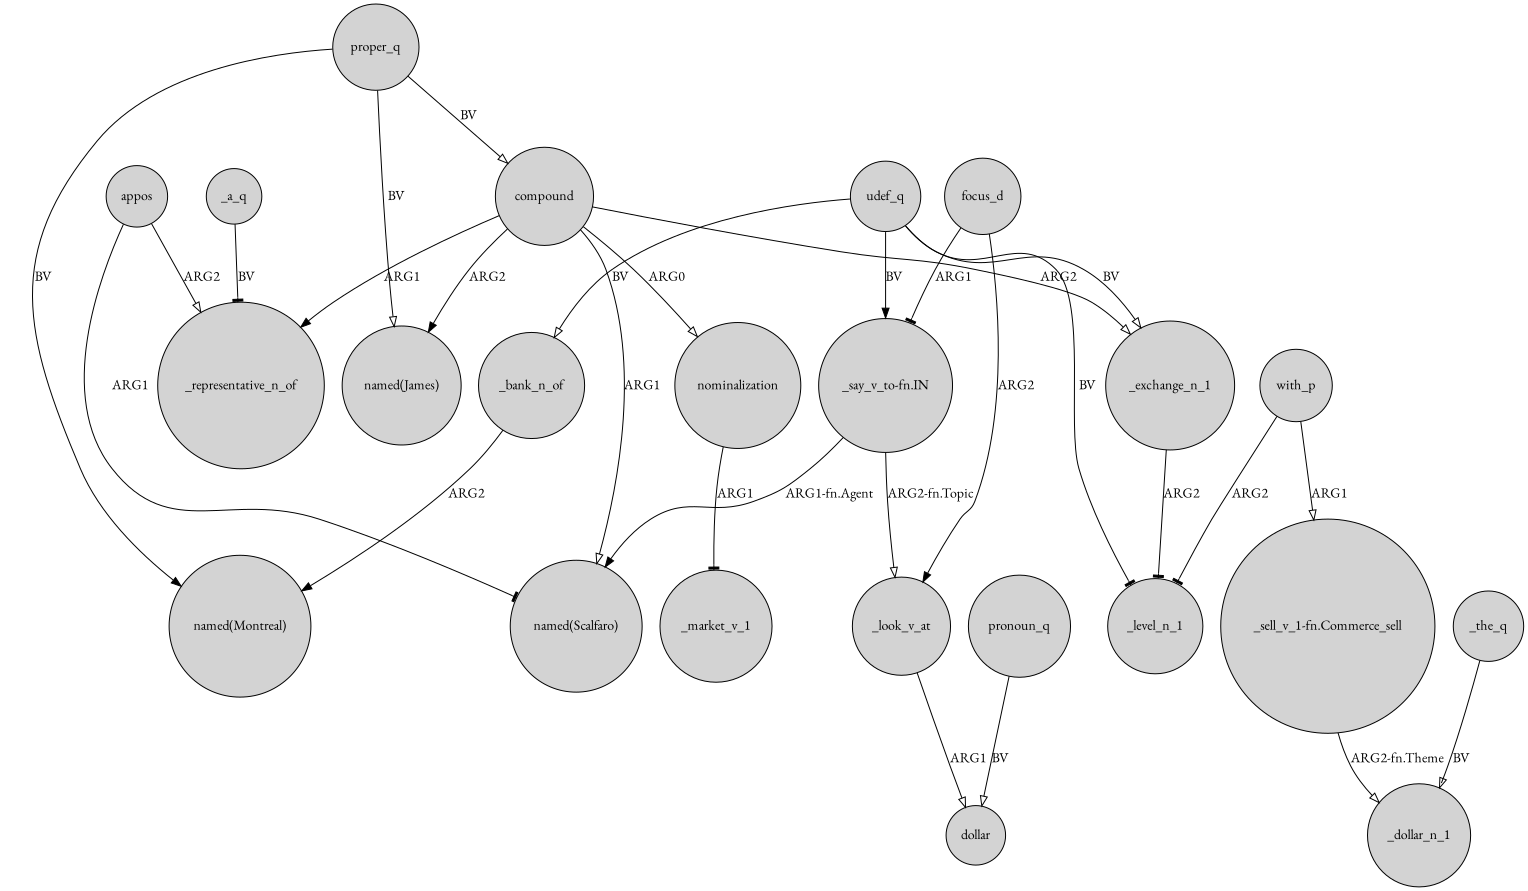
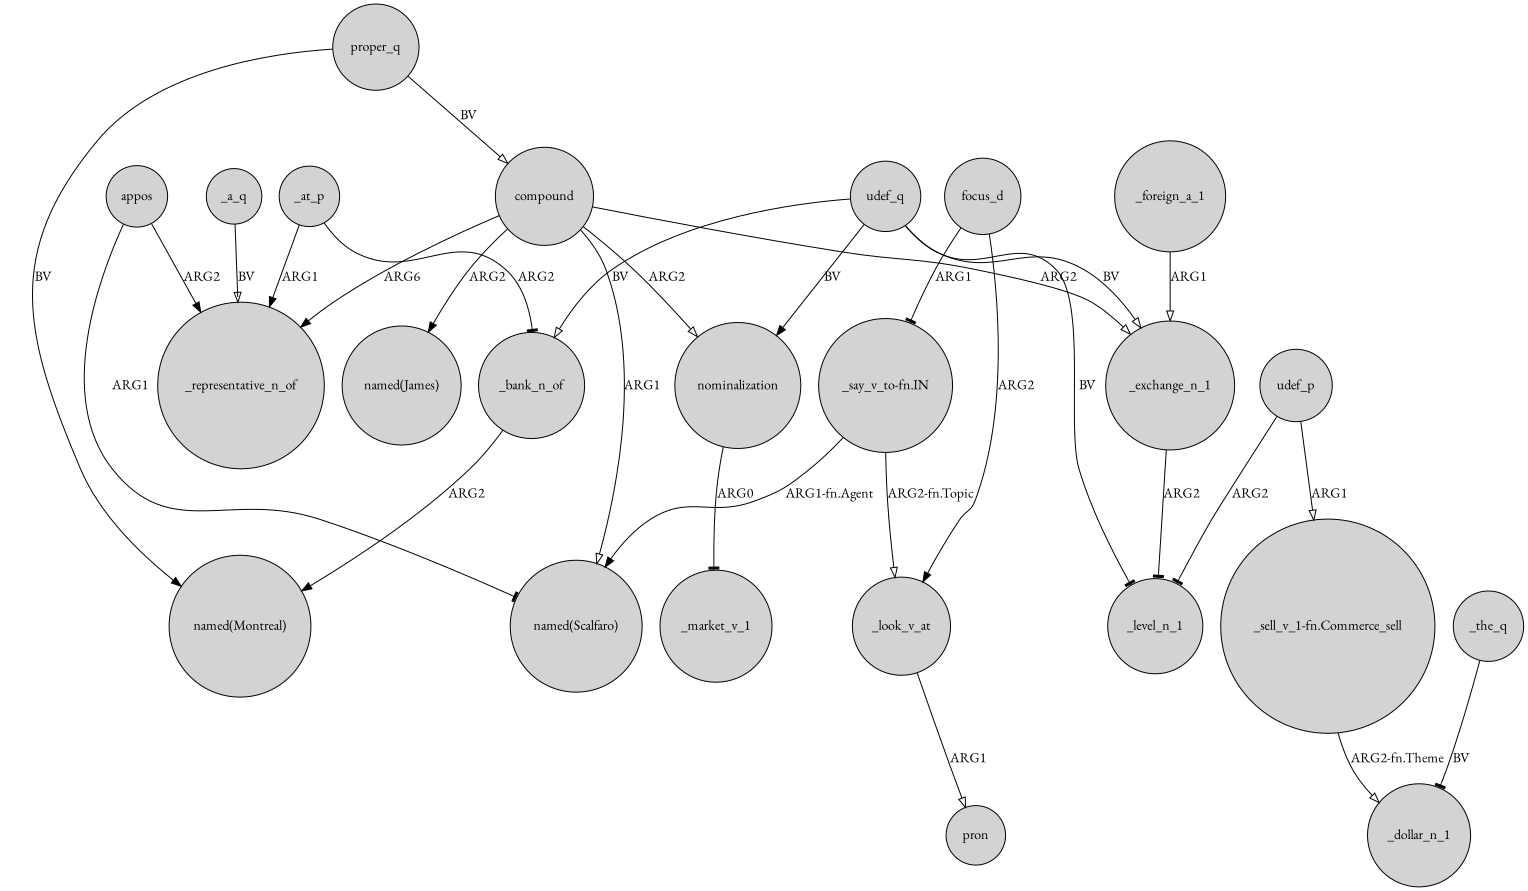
node "_at_p": added
node "_foreign_a_1": added
edge "proper_q" -> "named(James)": removed, label "BV"
edge "_a_q" -> "_representative_n_of": arrowhead tee -> onormal
edge "appos" -> "_representative_n_of": arrowhead onormal -> normal
edge "udef_q" -> "_say_v_to-fn.IN": now "udef_q" -> "nominalization"
edge "compound" -> "_representative_n_of": label "ARG1" -> "ARG6"
edge "compound" -> "nominalization": label "ARG0" -> "ARG2"
node "with_p": label "with_p" -> "udef_p"
edge "nominalization" -> "_market_v_1": label "ARG1" -> "ARG0"
node "pronoun_q": removed
edge "_the_q" -> "_dollar_n_1": arrowhead onormal -> tee
node "dollar": label "dollar" -> "pron"
